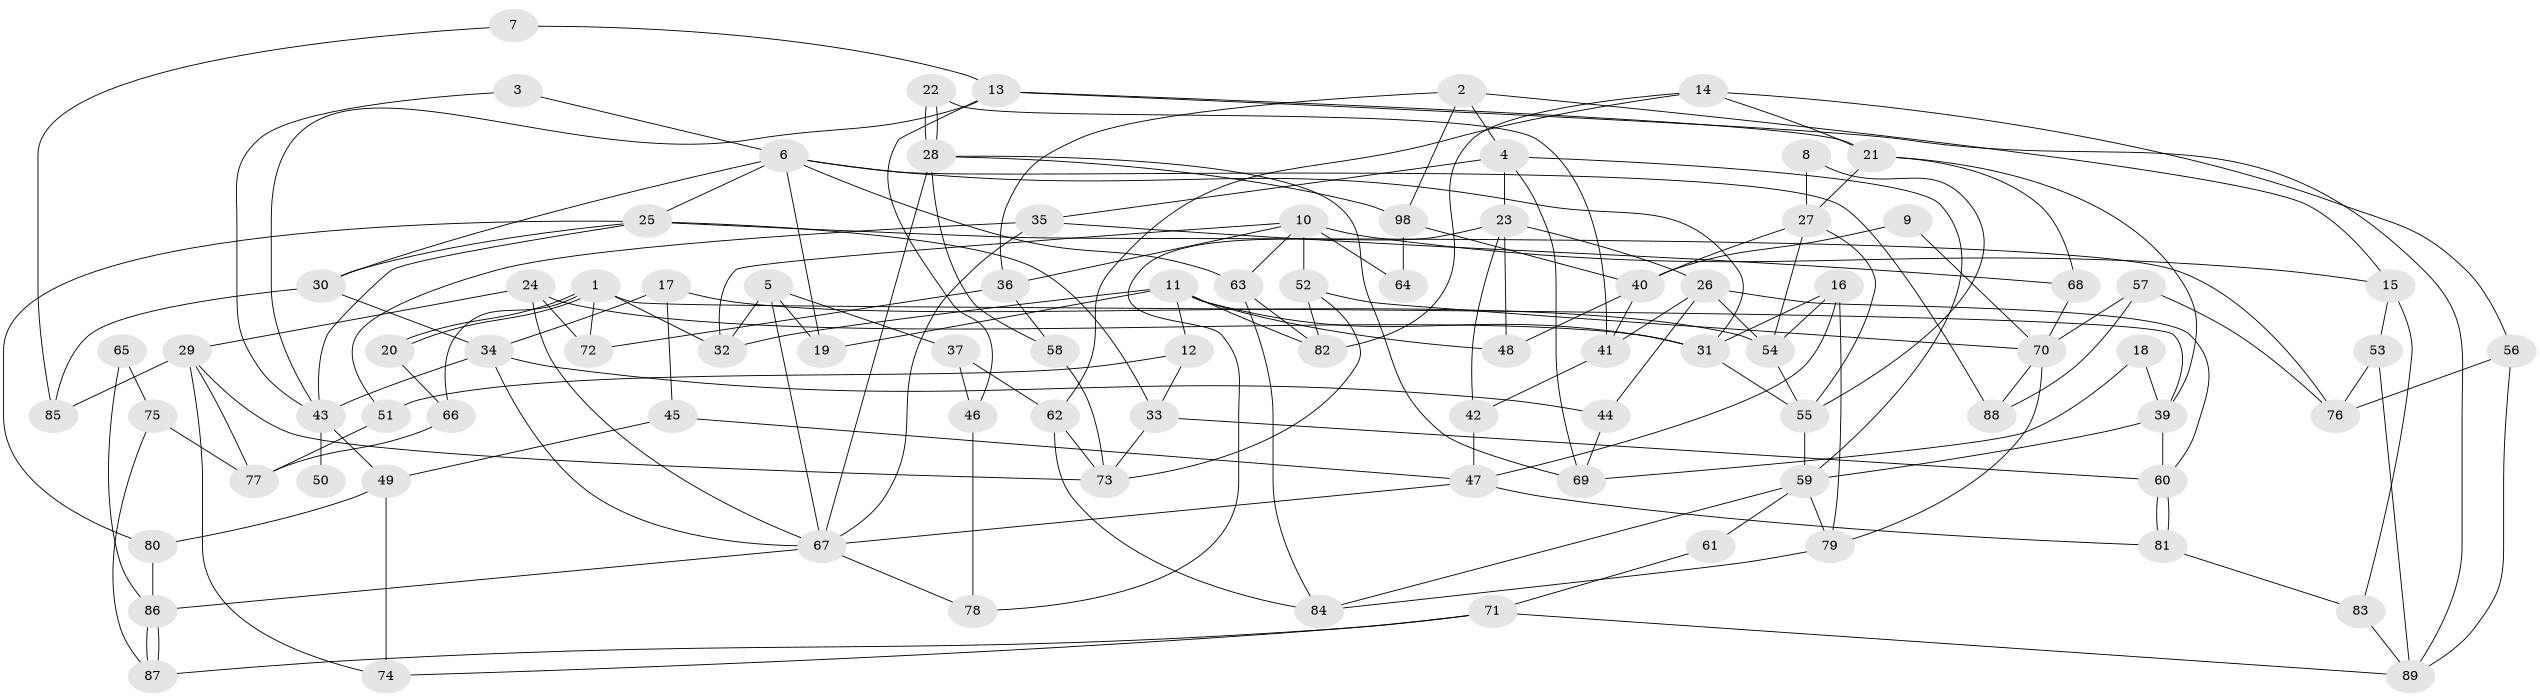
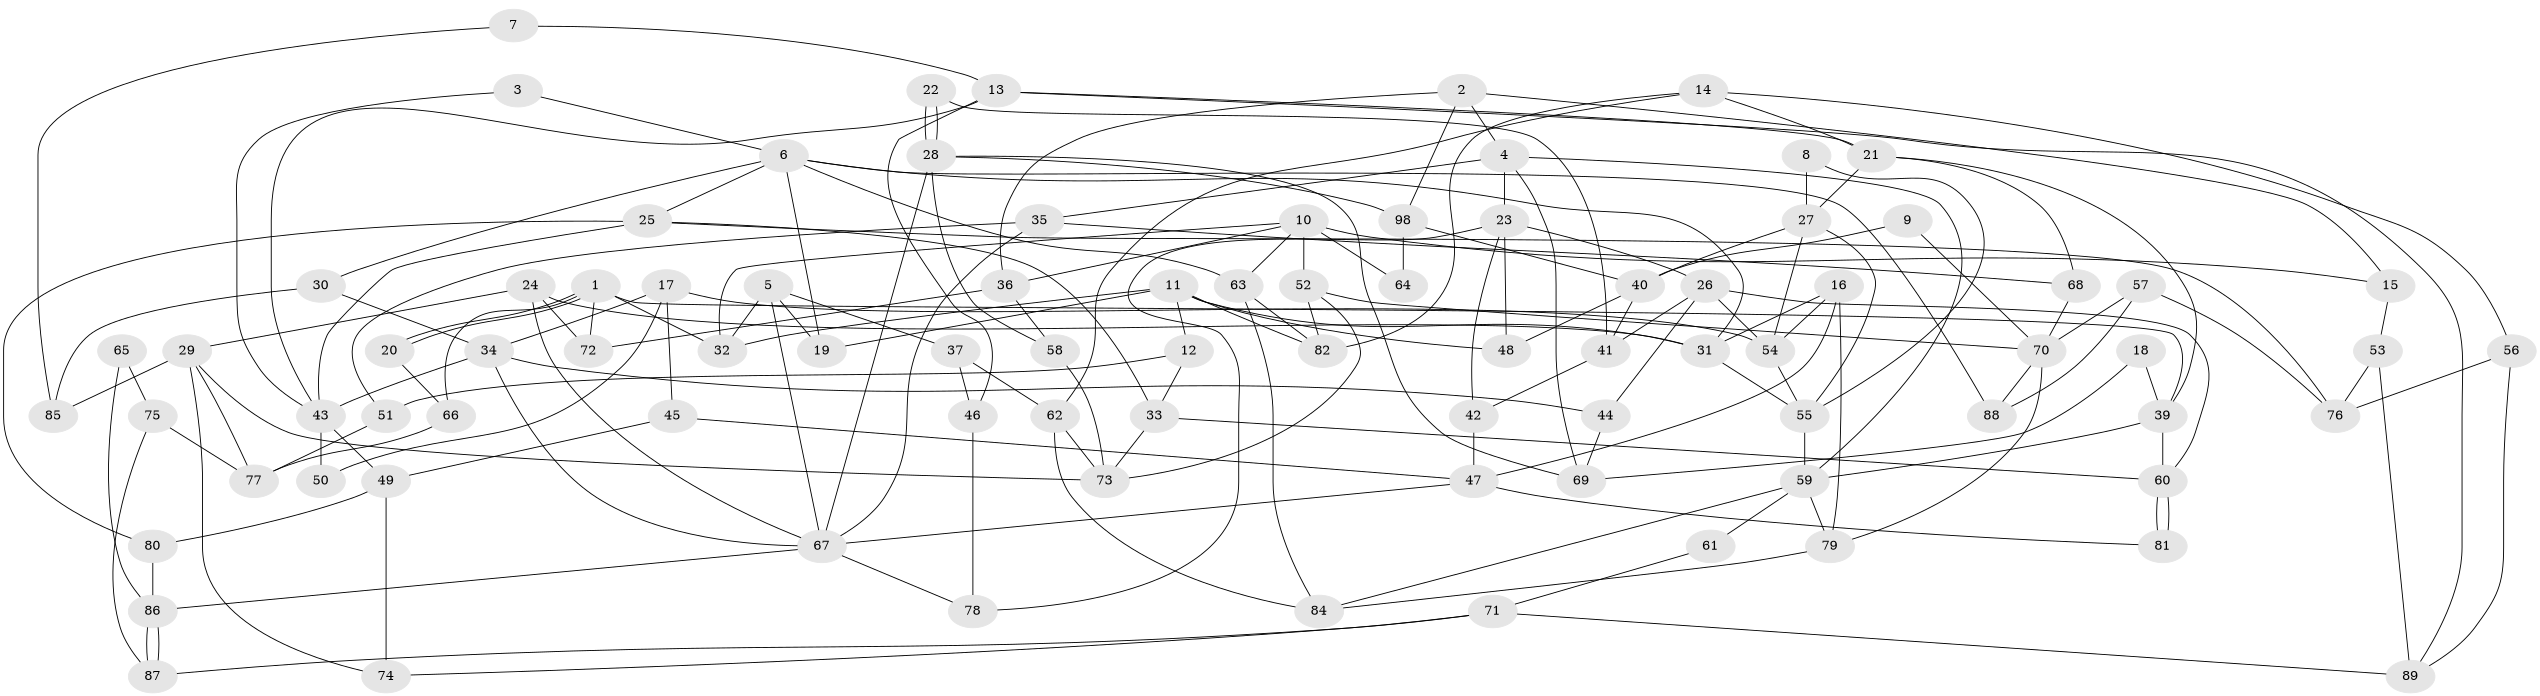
edge "25" -- "30": removed
edge "17" -- "50": added
node "83": removed
